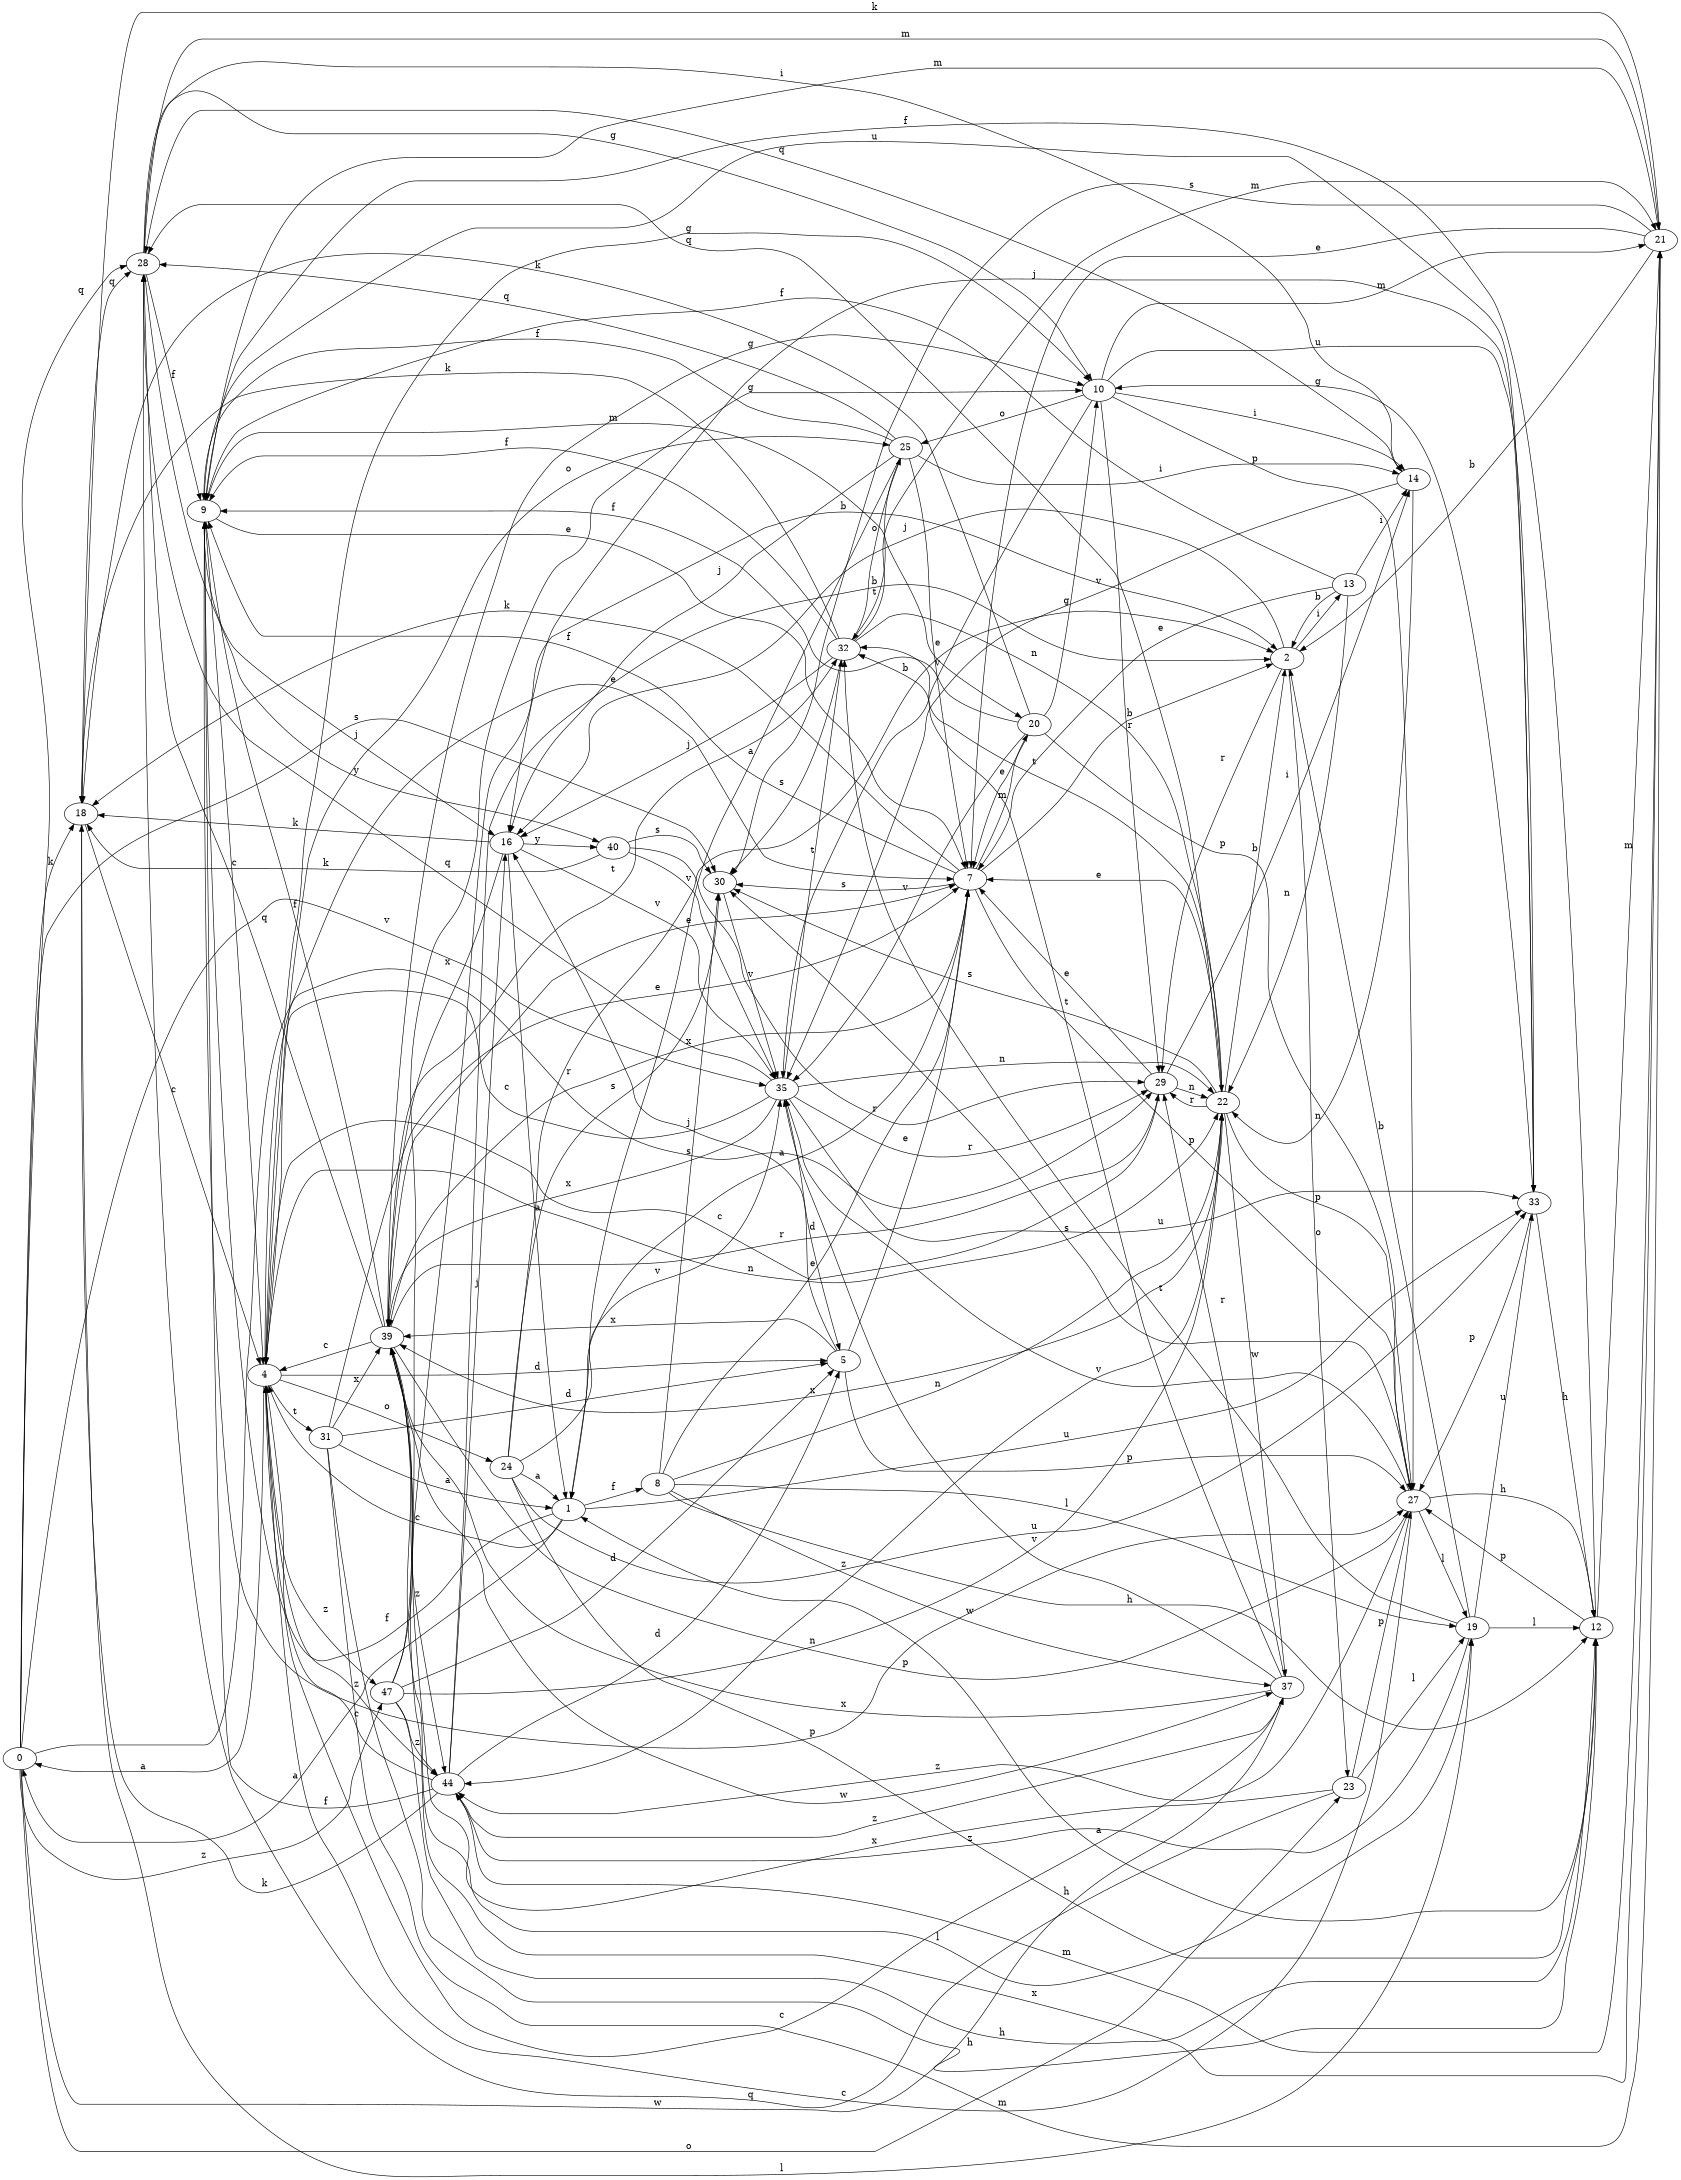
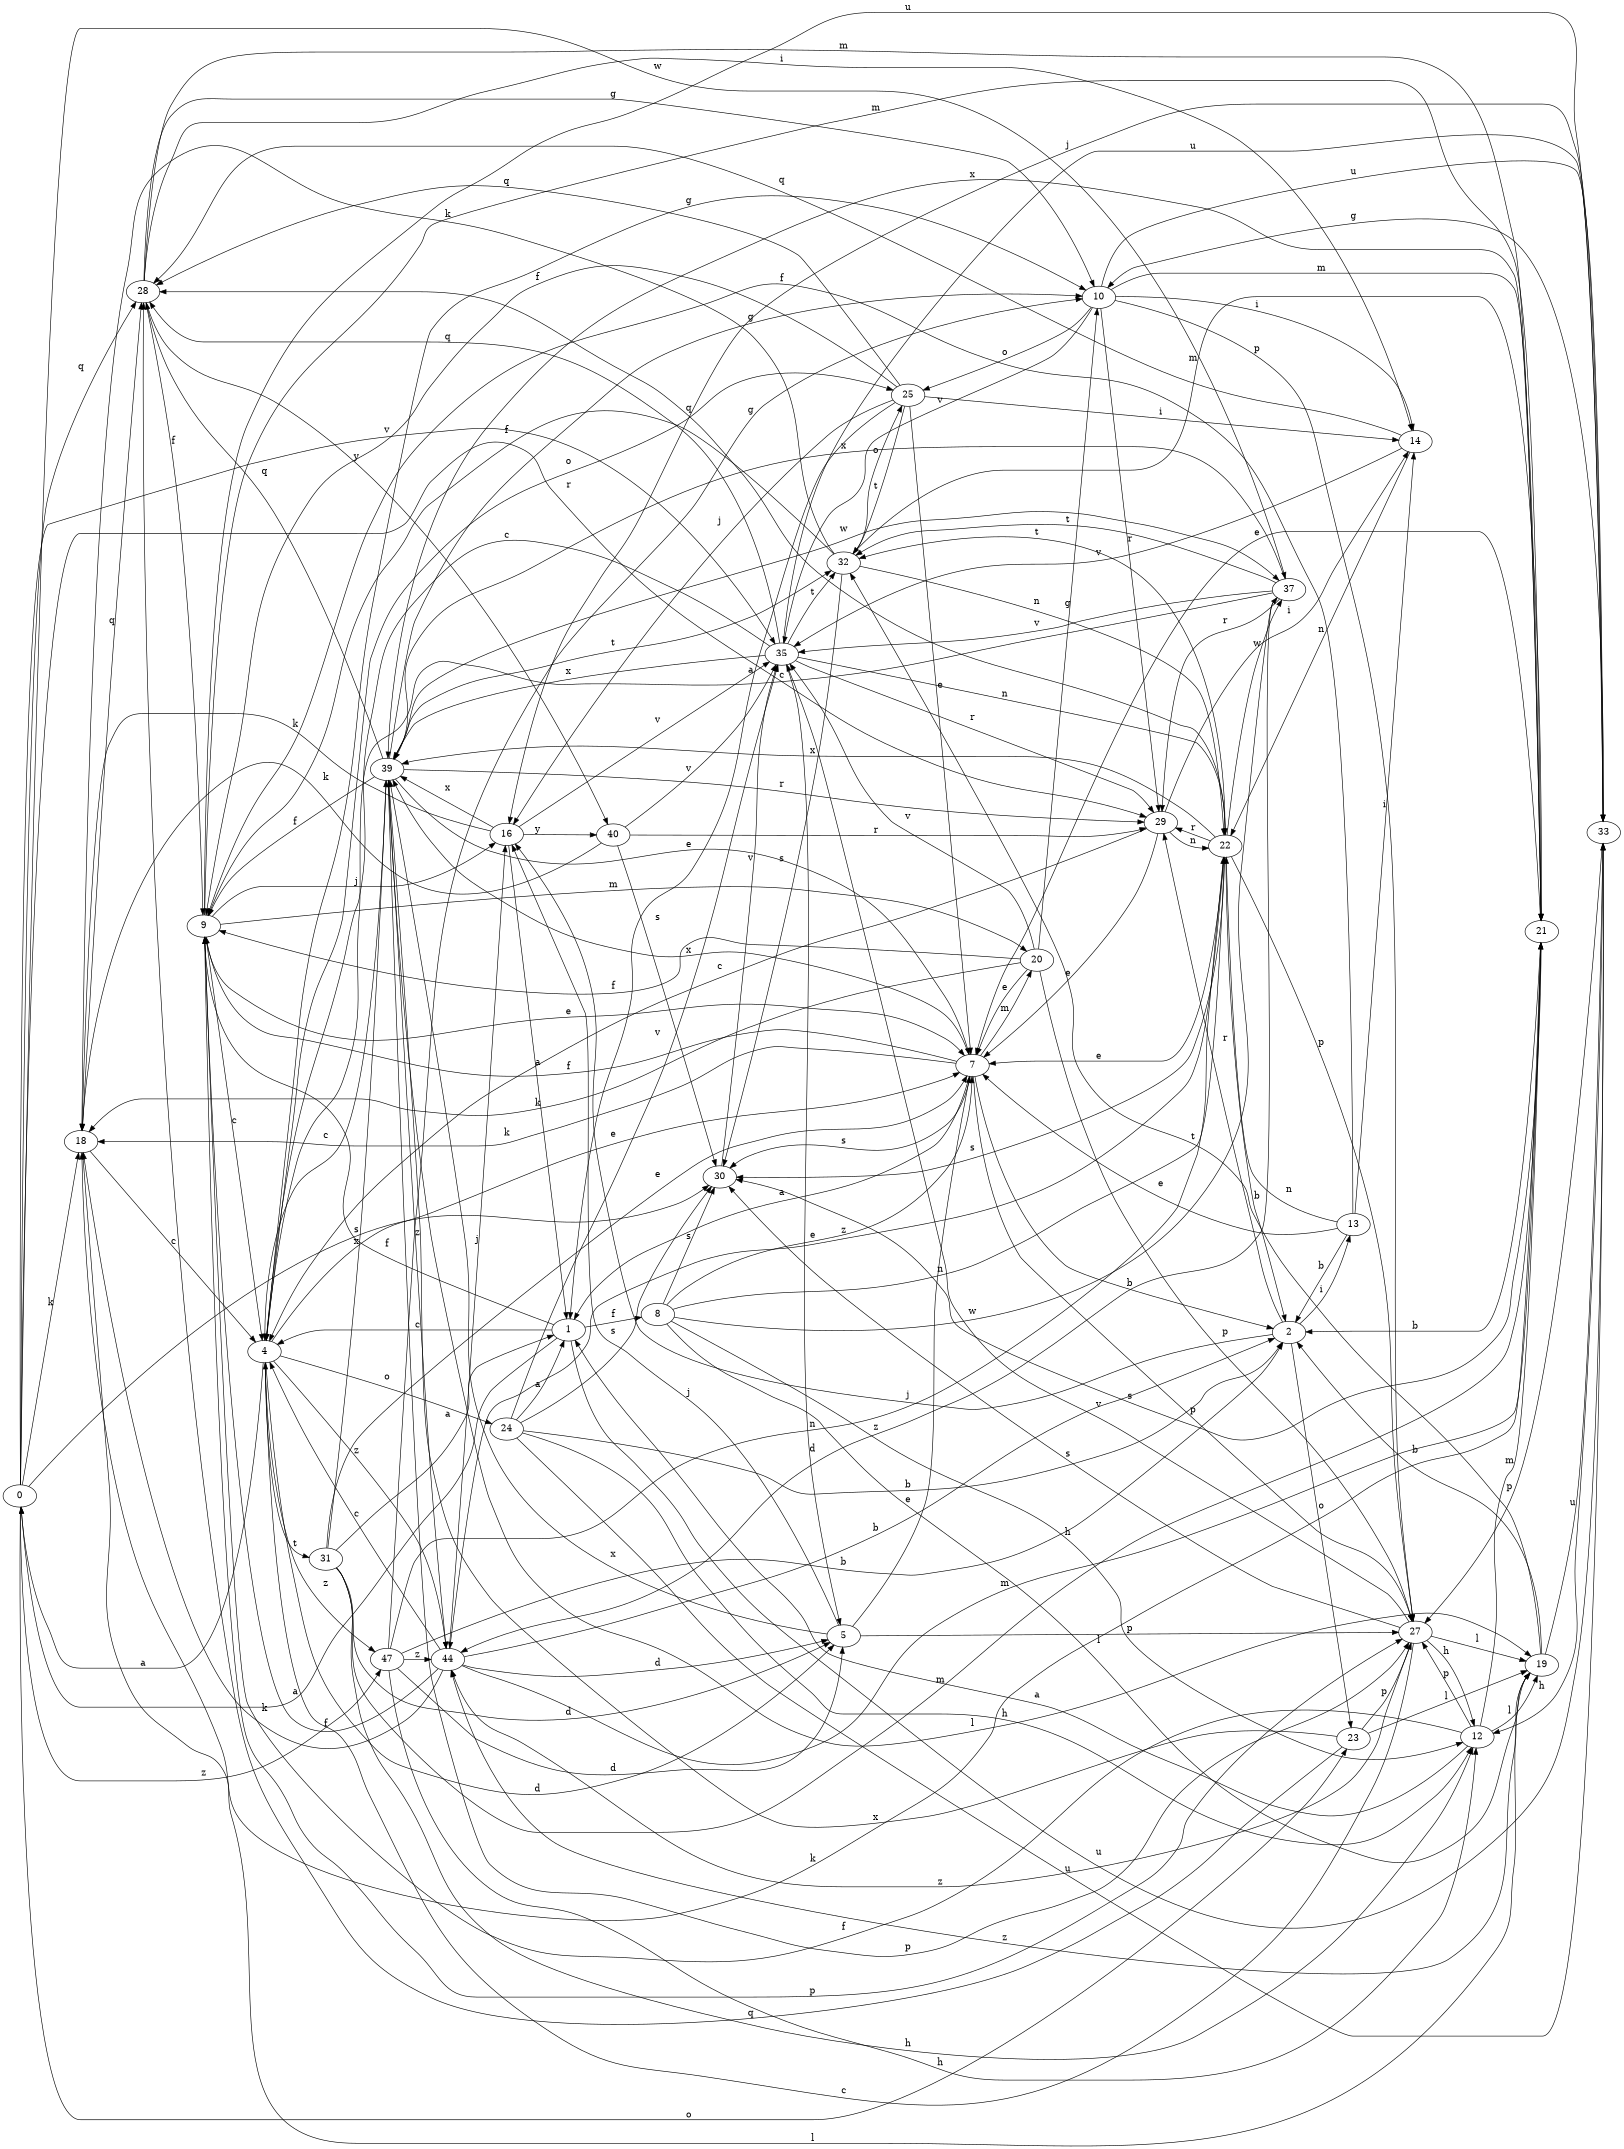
edge "32" -> "16": removed, label "j"
edge "4" -> "22": removed, label "n"
edge "19" -> "12": reversed
